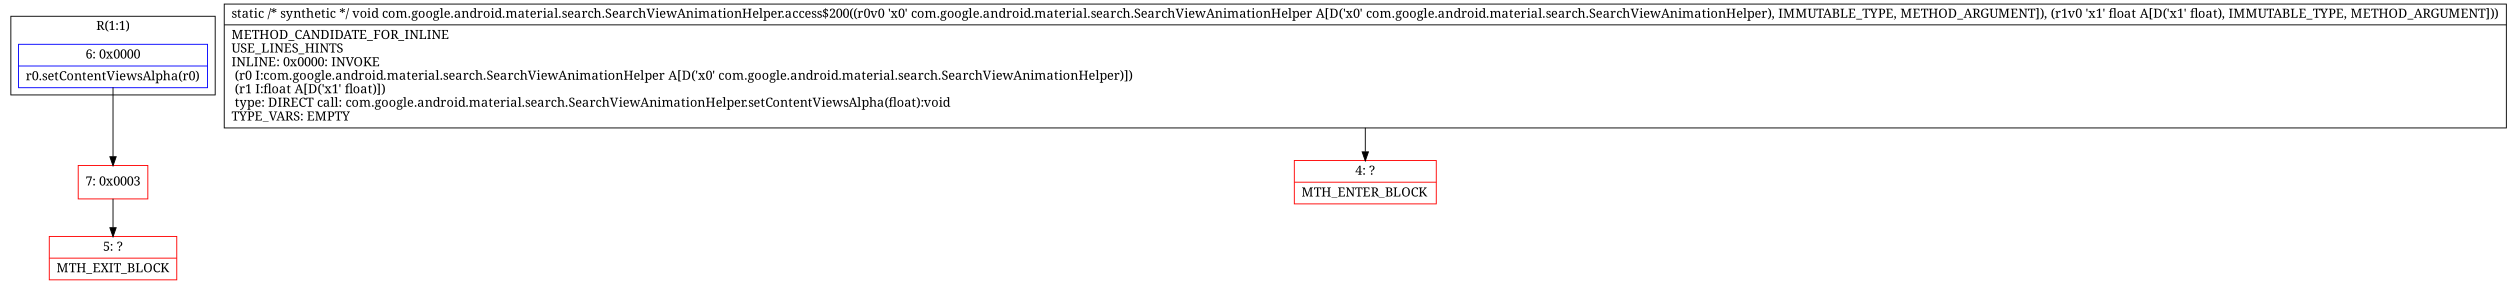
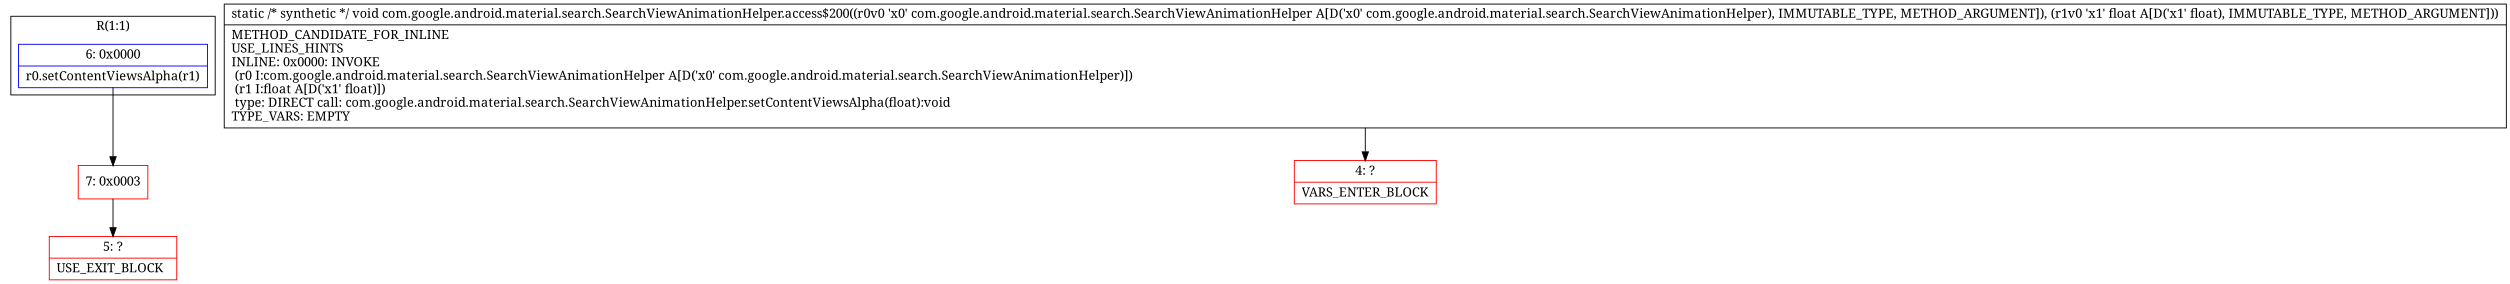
node "6: 0x0000": text "r0.setContentViewsAlpha(r0)" -> "r0.setContentViewsAlpha(r1)"
node "4: ?": text "MTH_ENTER_BLOCK" -> "VARS_ENTER_BLOCK"
node "5: ?": text "MTH_EXIT_BLOCK" -> "USE_EXIT_BLOCK"
